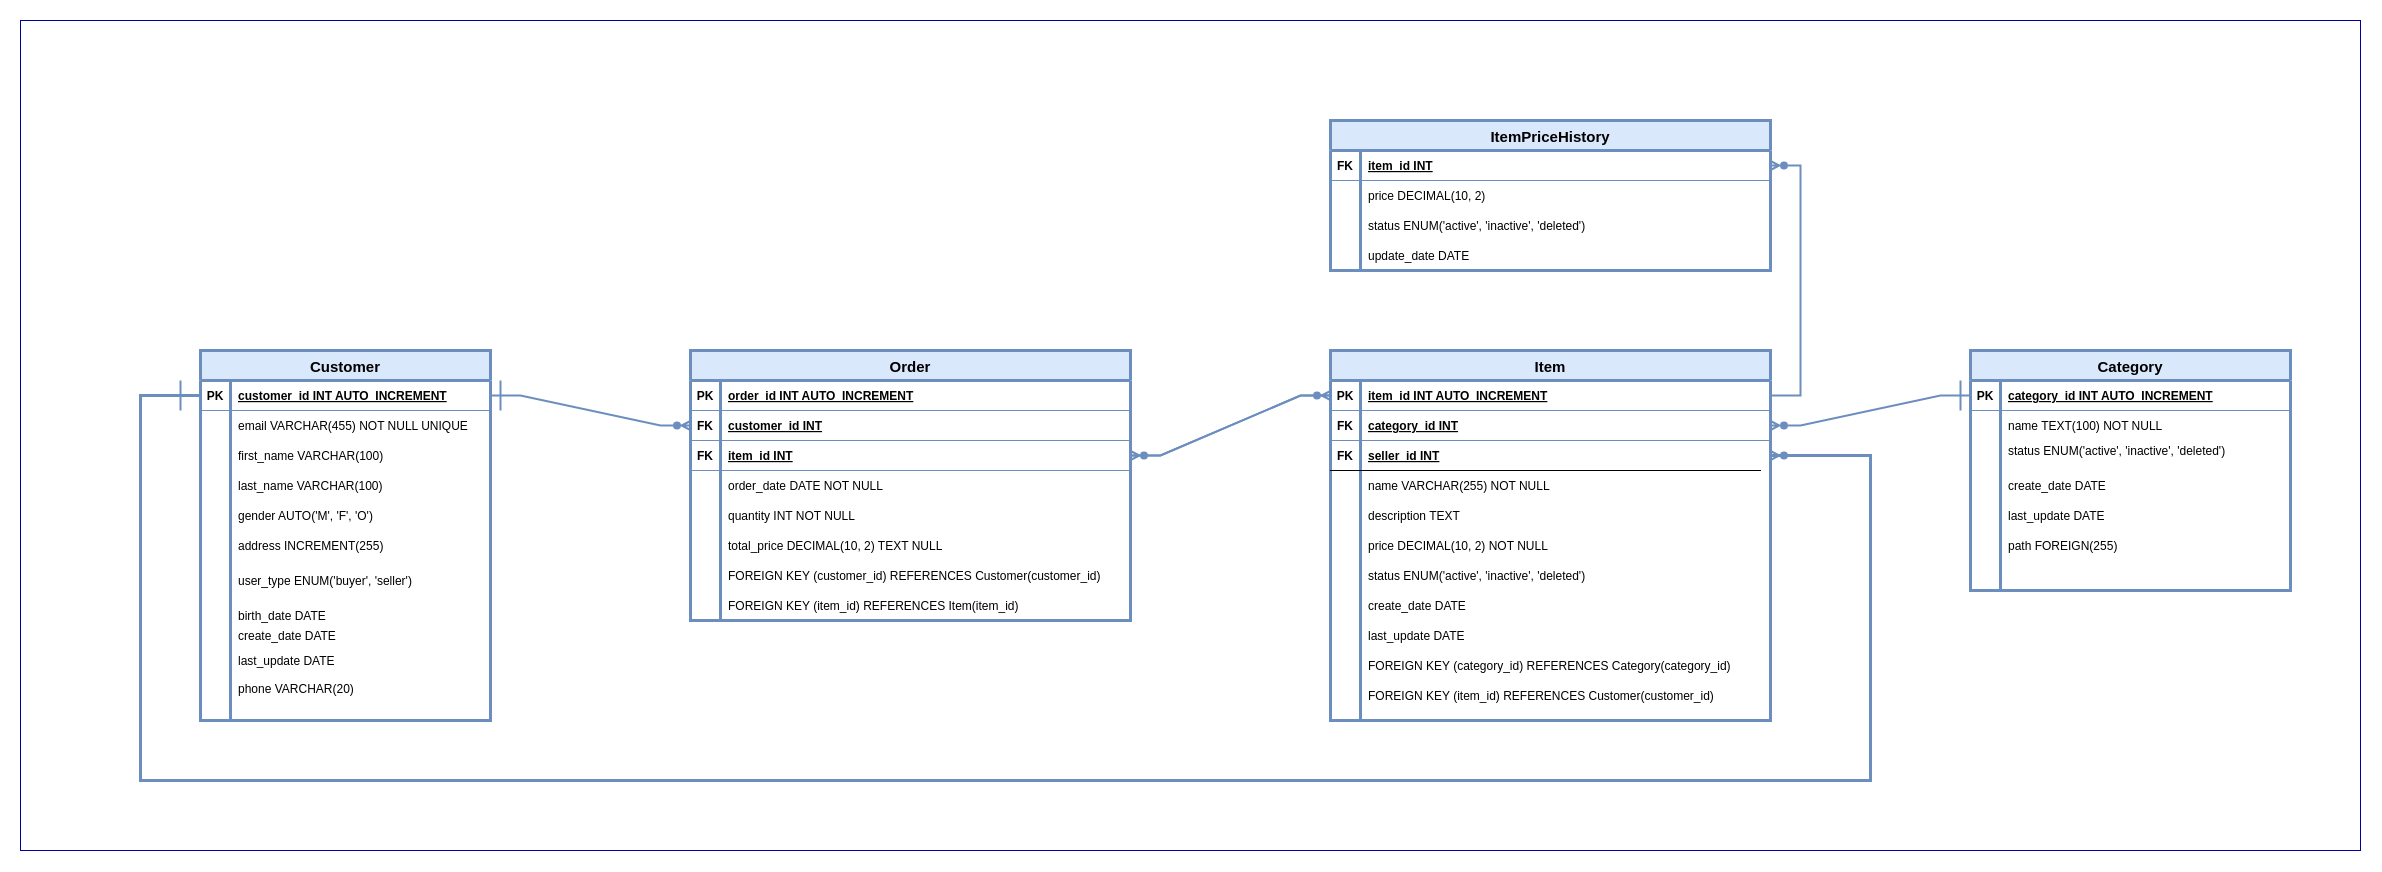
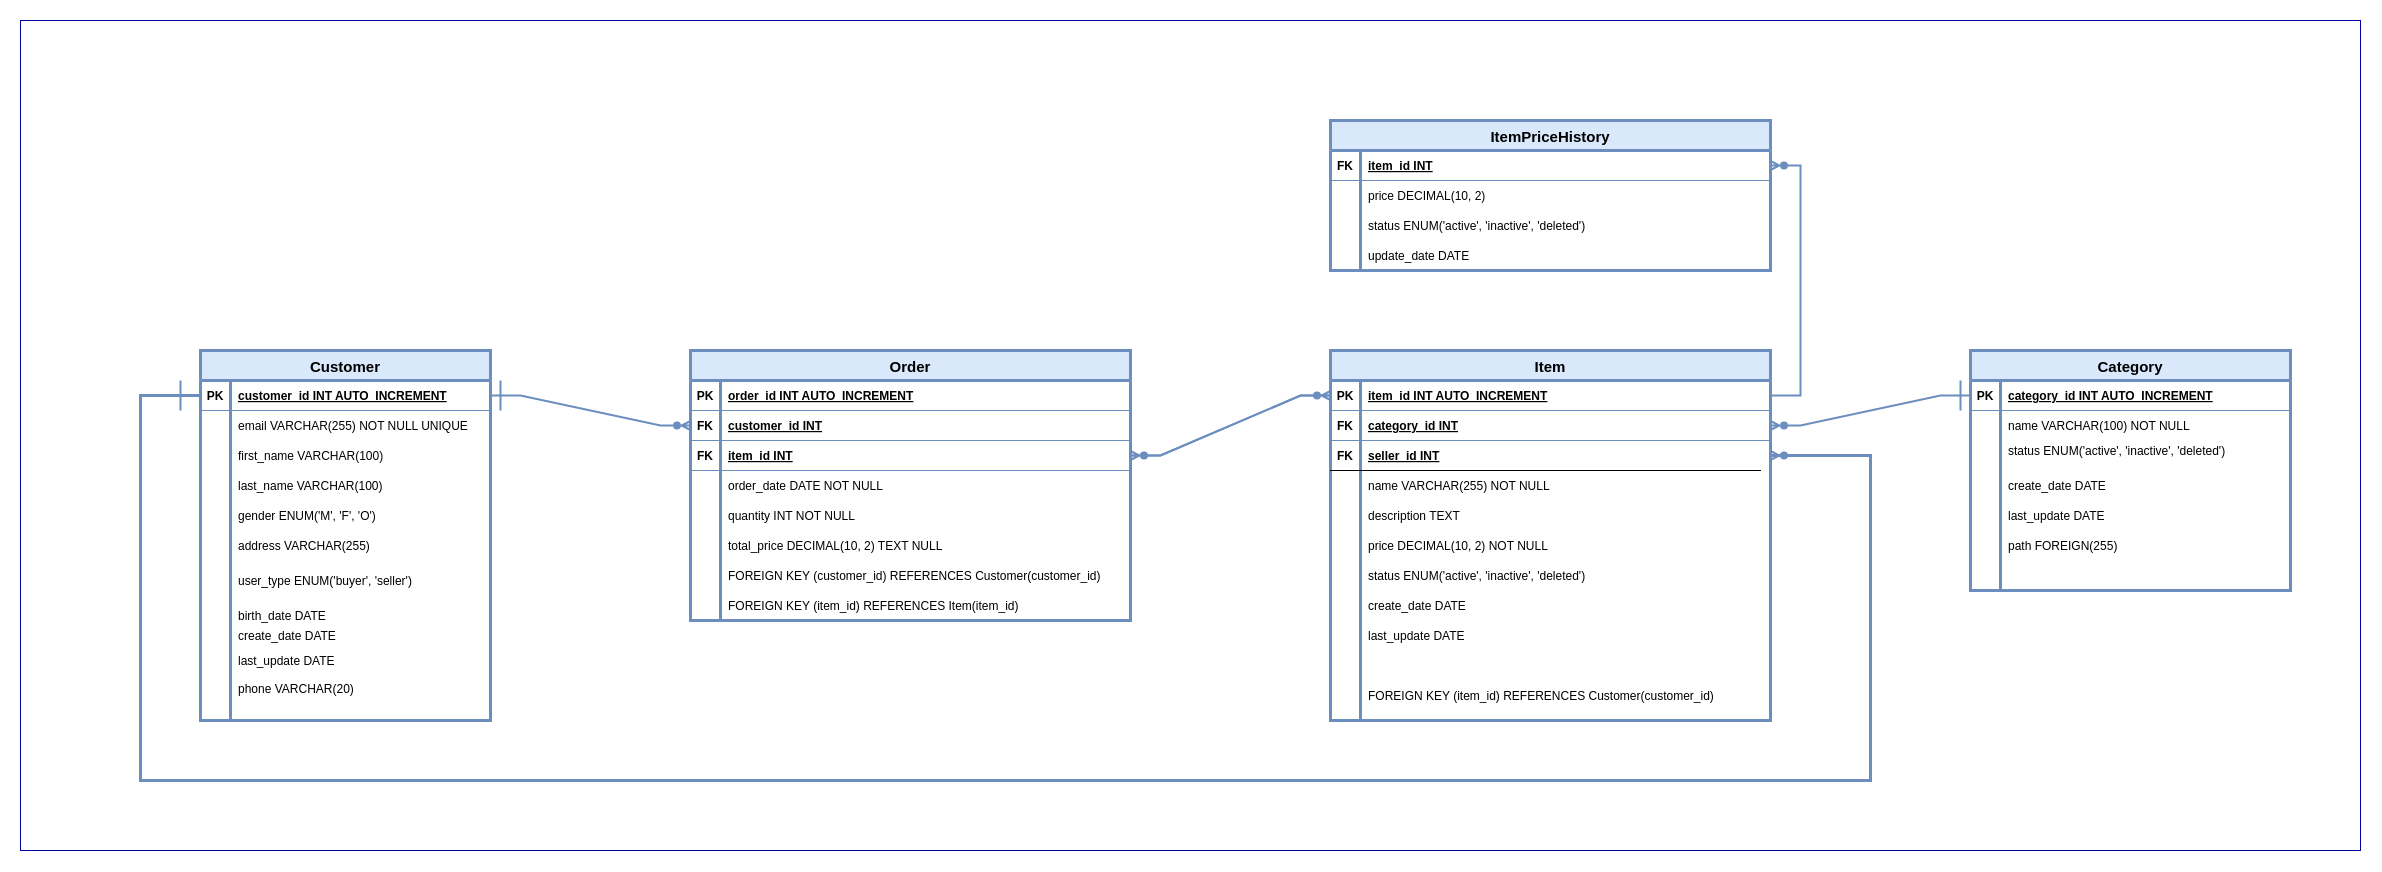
node "email VARCHAR(455) NOT NULL UNIQUE": label "email VARCHAR(455) NOT NULL UNIQUE" -> "email VARCHAR(255) NOT NULL UNIQUE"
node "name TEXT(100) NOT NULL": label "name TEXT(100) NOT NULL" -> "name VARCHAR(100) NOT NULL"
node "gender AUTO('M', 'F', 'O')": label "gender AUTO('M', 'F', 'O')" -> "gender ENUM('M', 'F', 'O')"
node "address INCREMENT(255)": label "address INCREMENT(255)" -> "address VARCHAR(255)"
node "FOREIGN KEY (category_id) REFERENCES Category(category_id)": removed
